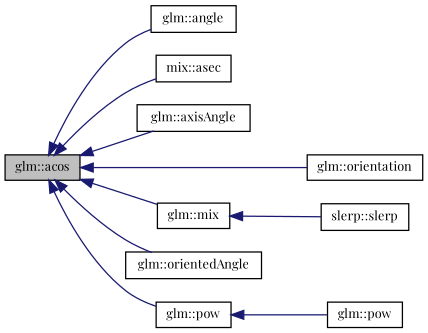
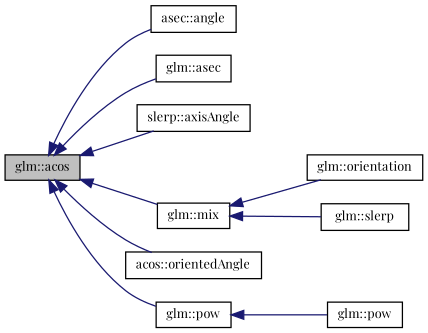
node "glm::angle": label "glm::angle" -> "asec::angle"
node "mix::asec": label "mix::asec" -> "glm::asec"
node "glm::axisAngle": label "glm::axisAngle" -> "slerp::axisAngle"
edge "glm::orientation" -> "glm::acos": now "glm::orientation" -> "glm::mix"
node "slerp::slerp": label "slerp::slerp" -> "glm::slerp"
node "glm::orientedAngle": label "glm::orientedAngle" -> "acos::orientedAngle"
